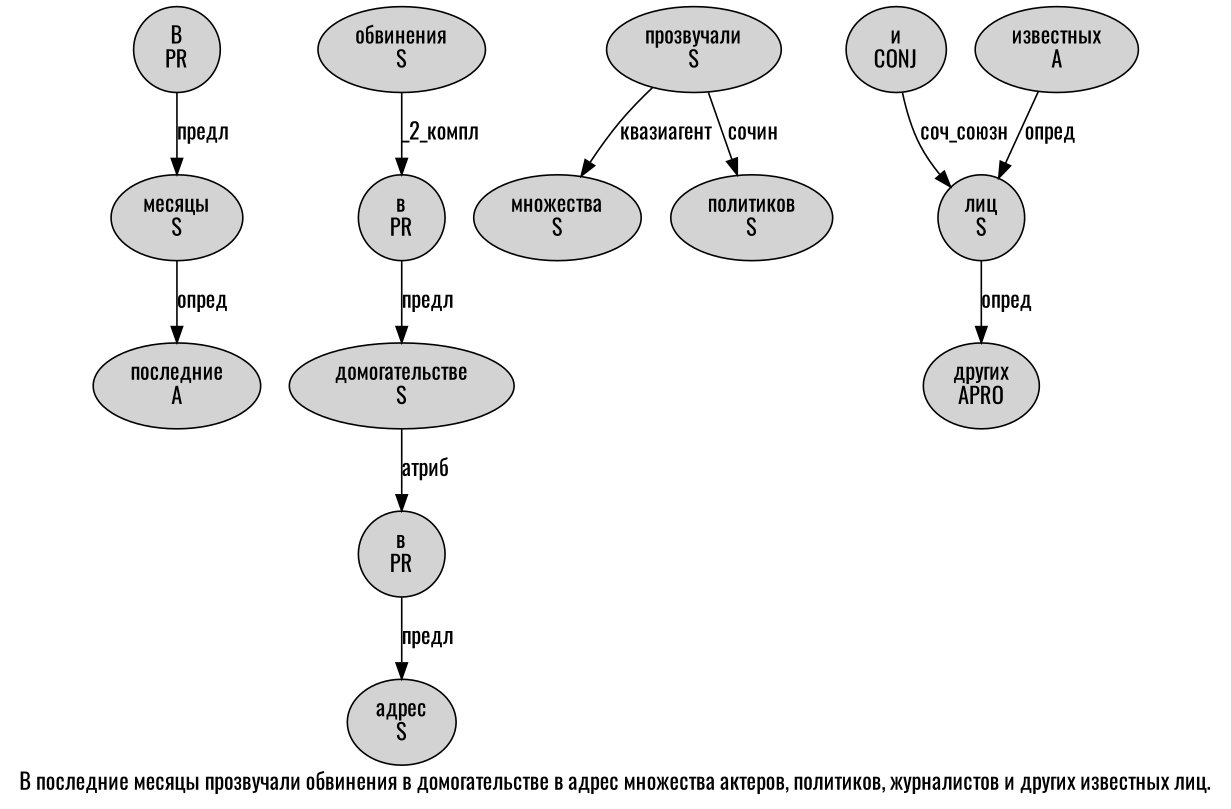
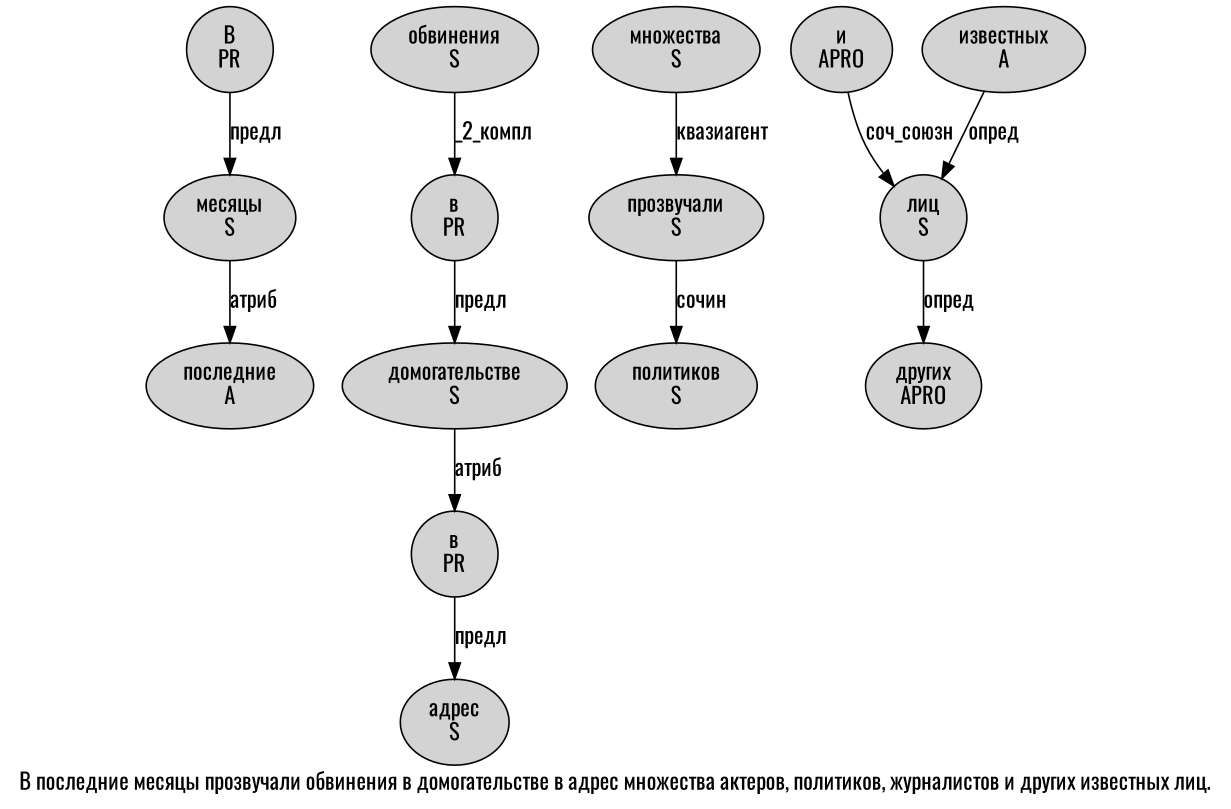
node "и CONJ": label "и CONJ" -> "и APRO"
edge "прозвучали S" -> "множества S": reversed
edge "месяцы S" -> "последние A": label "опред" -> "атриб"
